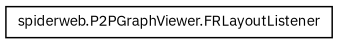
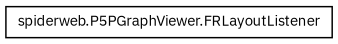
node "spiderweb.P2PGraphViewer.FRLayoutListener": label "spiderweb.P2PGraphViewer.FRLayoutListener" -> "spiderweb.P5PGraphViewer.FRLayoutListener"
